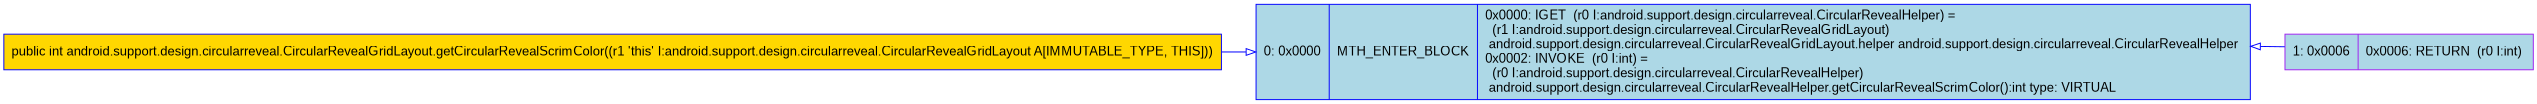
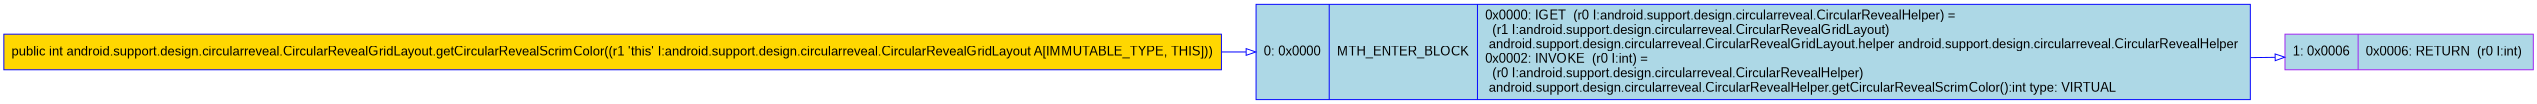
edge "1: 0x0006" -> "0: 0x0000": reversed
